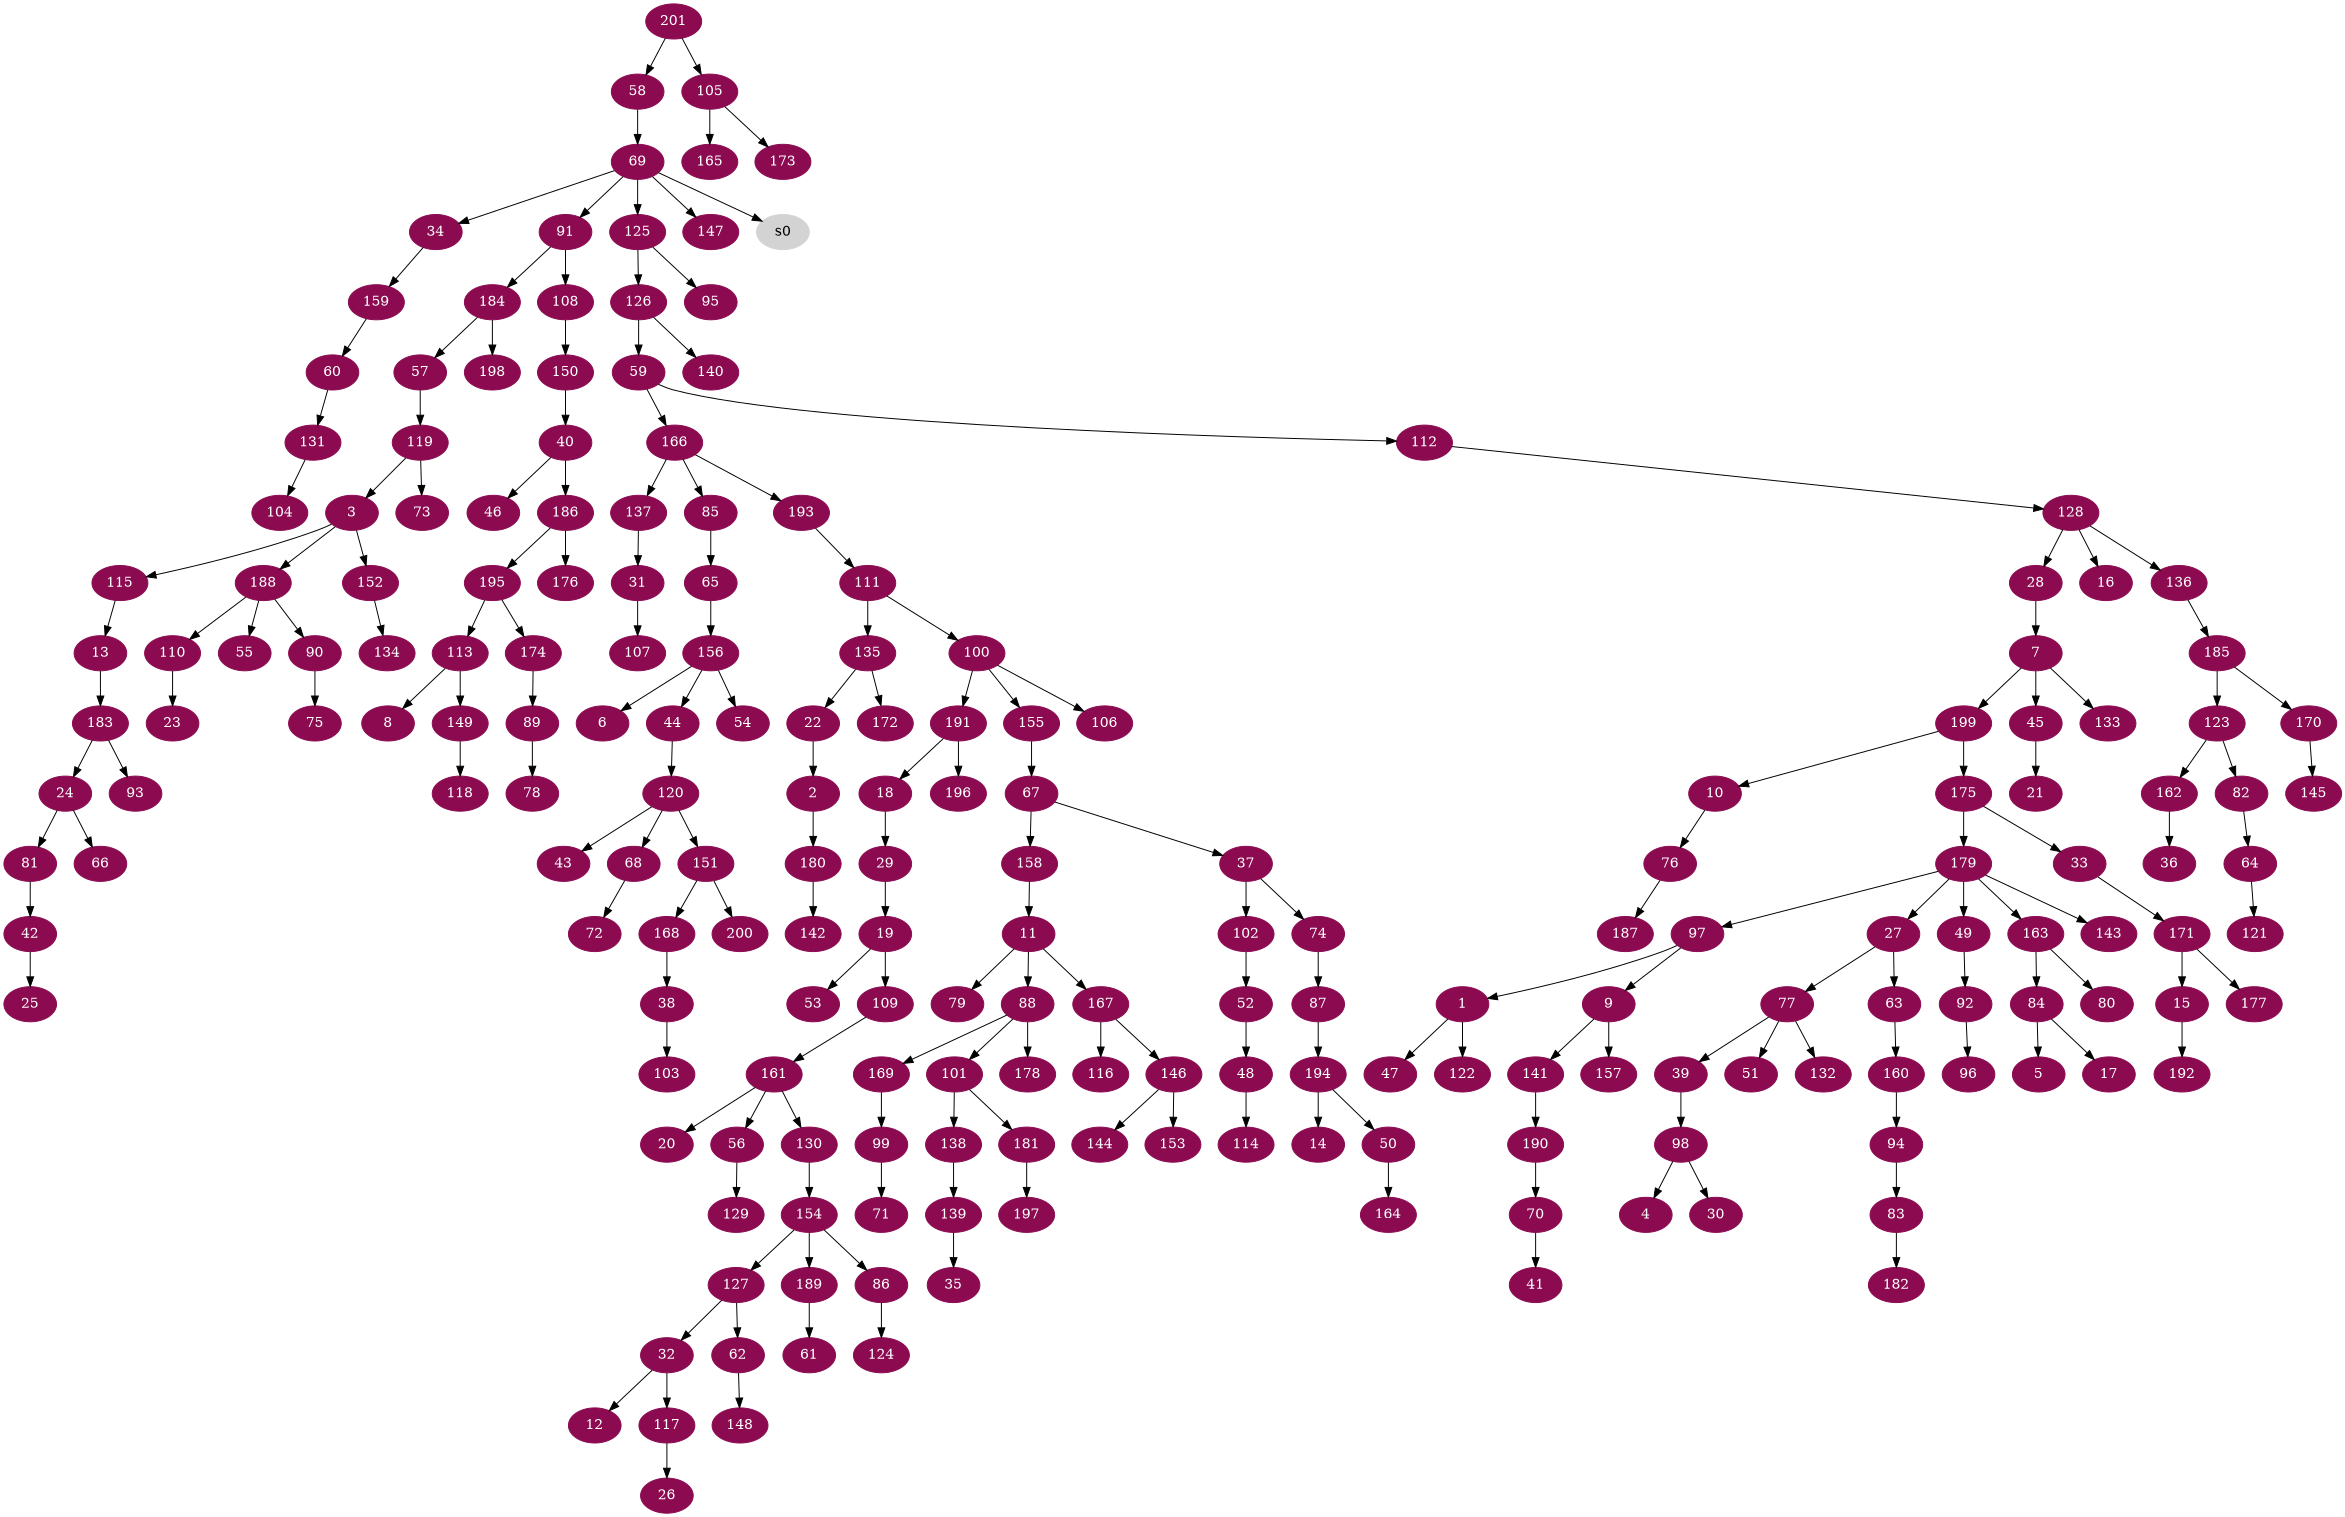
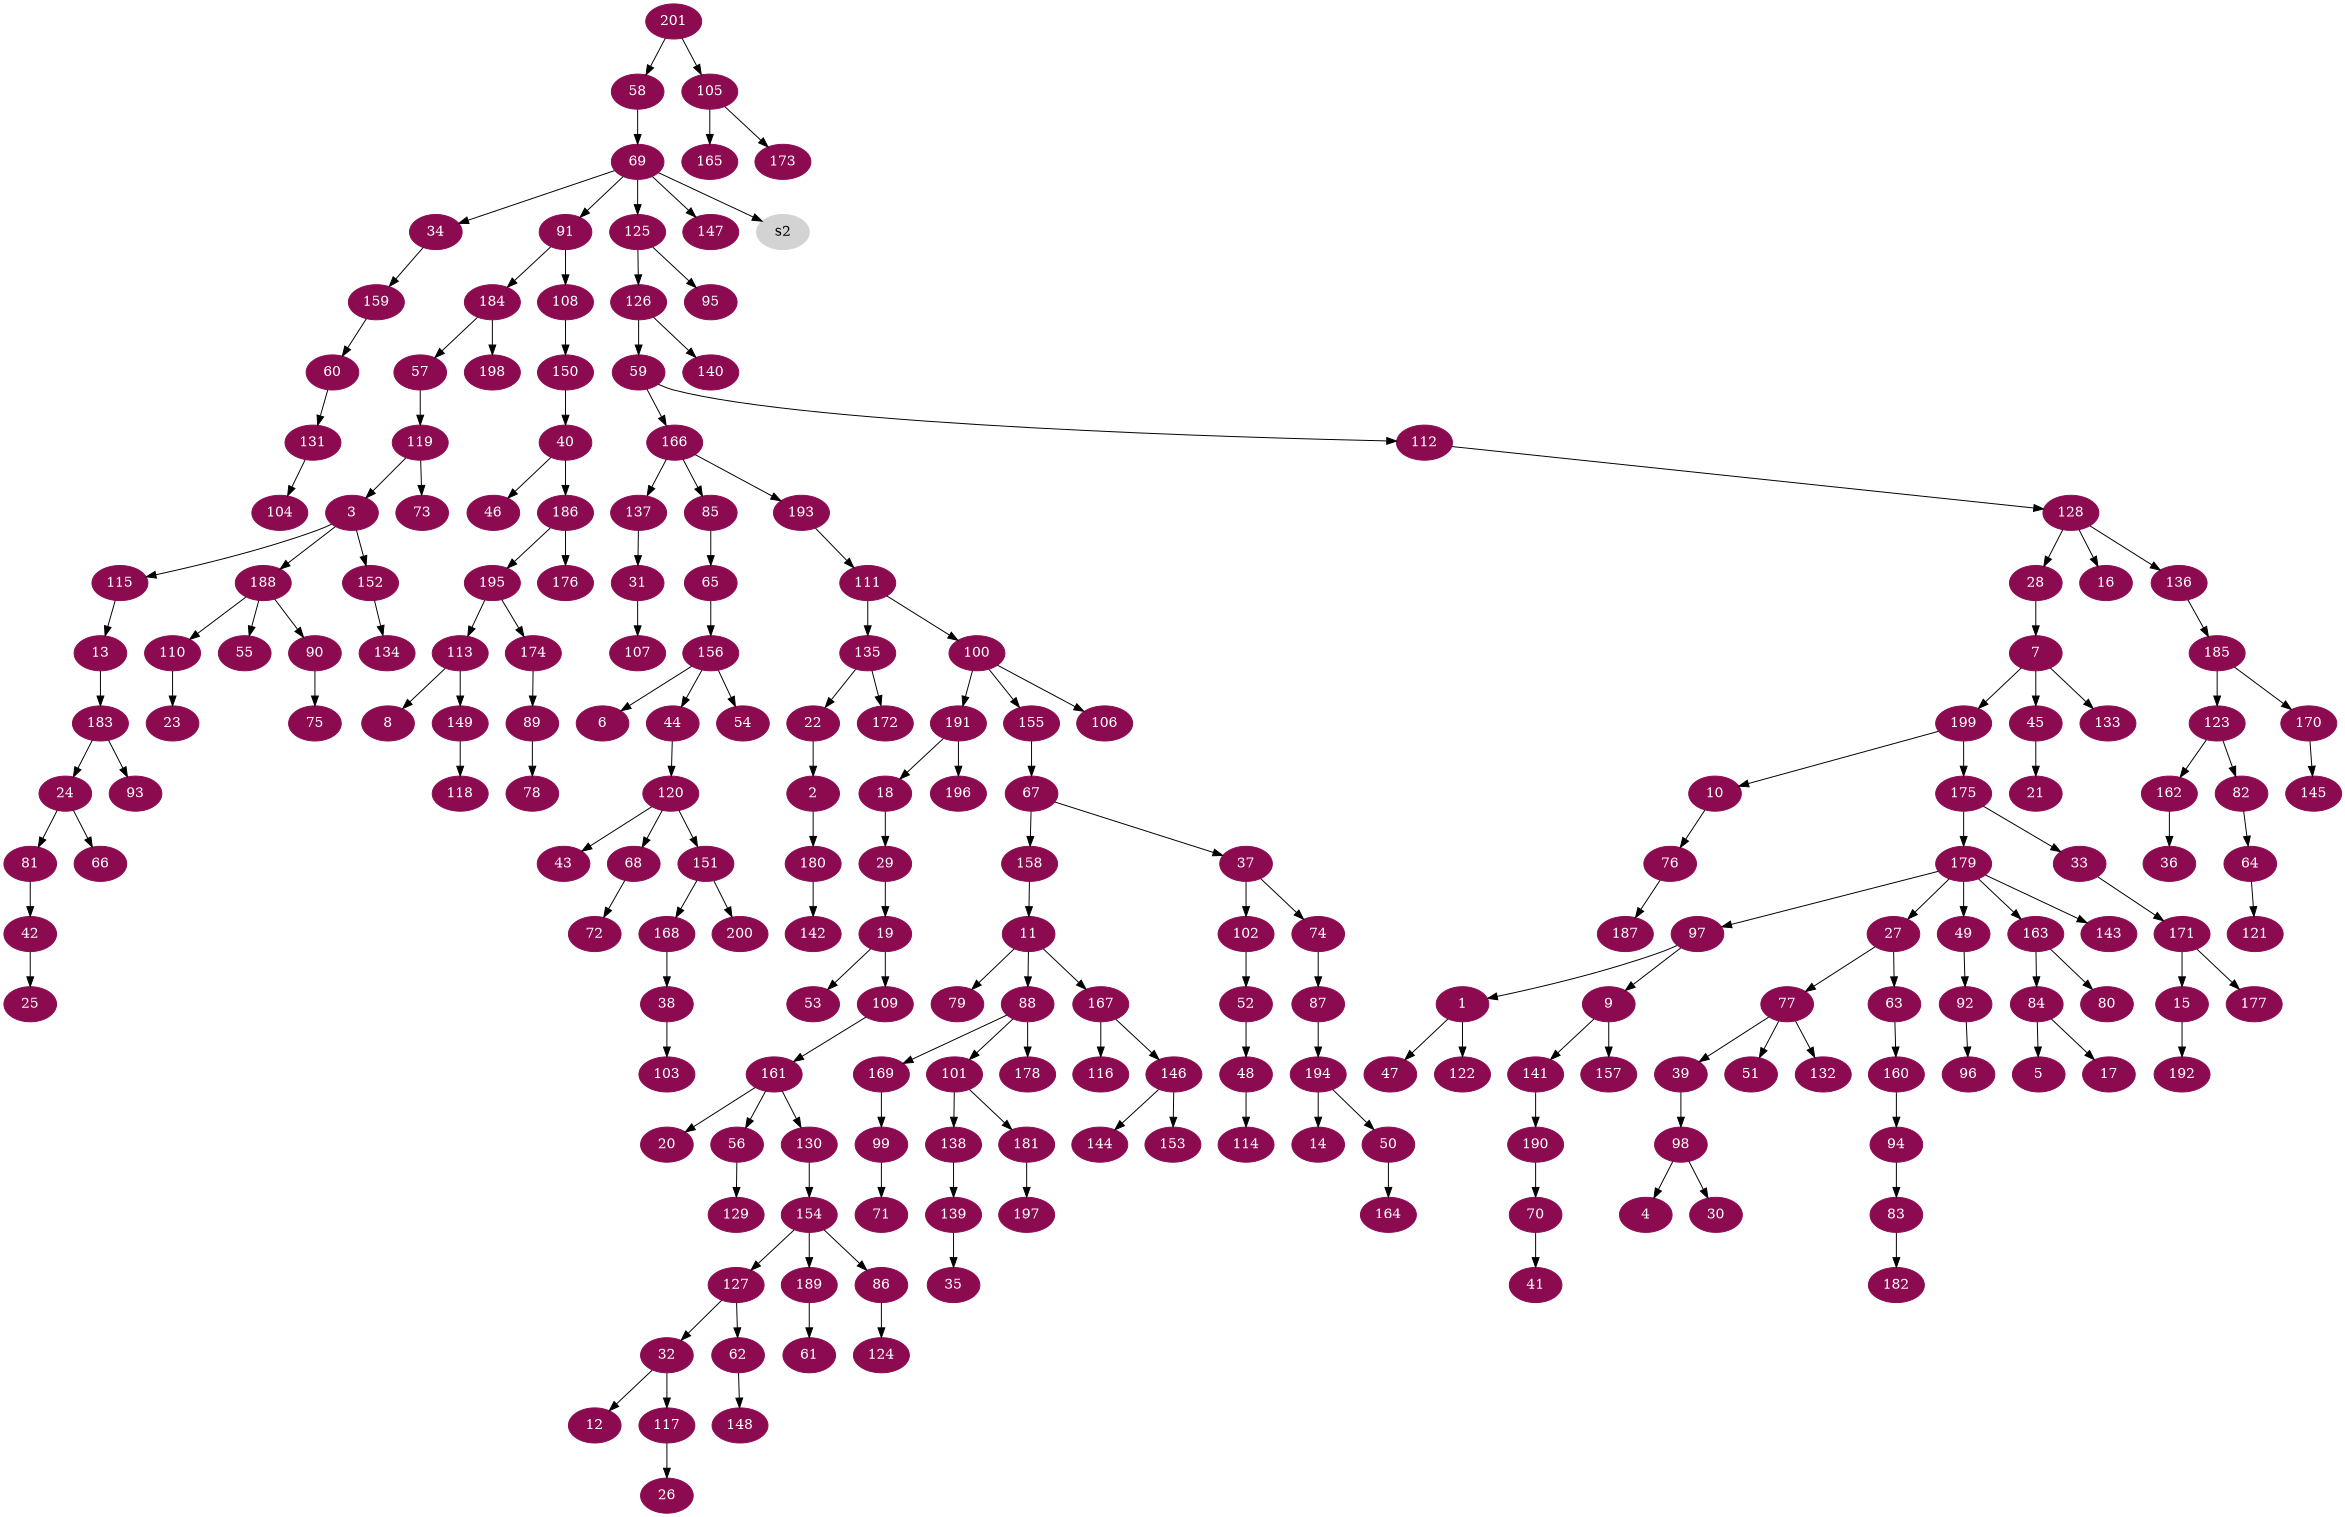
node "s0": label "s0" -> "s2"
